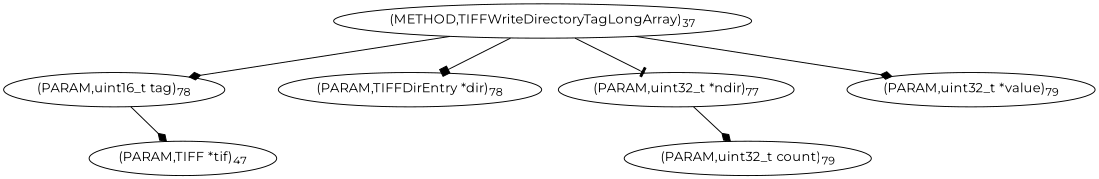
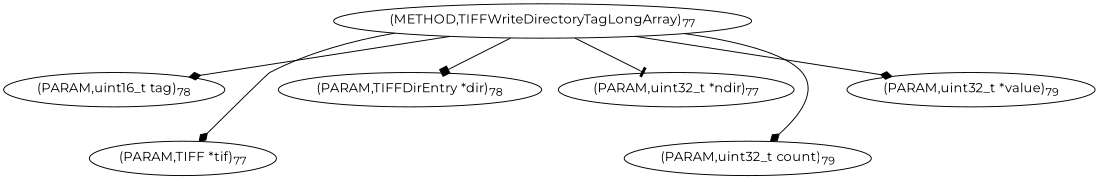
node "(METHOD,TIFFWriteDirectoryTagLongArray)": text "37" -> "77"
edge "(PARAM,uint16_t tag)" -> "(PARAM,TIFF *tif)": now "(METHOD,TIFFWriteDirectoryTagLongArray)" -> "(PARAM,TIFF *tif)"
edge "(PARAM,uint32_t *ndir)" -> "(PARAM,uint32_t count)": now "(METHOD,TIFFWriteDirectoryTagLongArray)" -> "(PARAM,uint32_t count)"
node "(PARAM,TIFF *tif)": text "47" -> "77"
